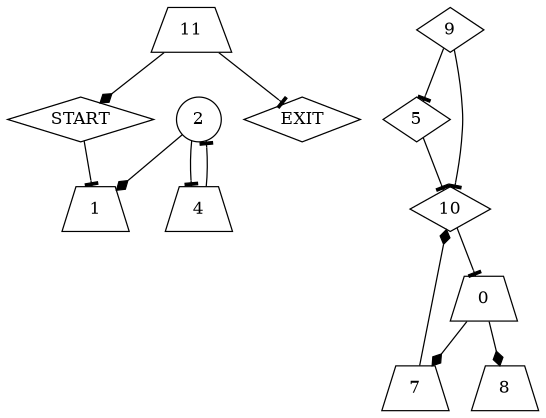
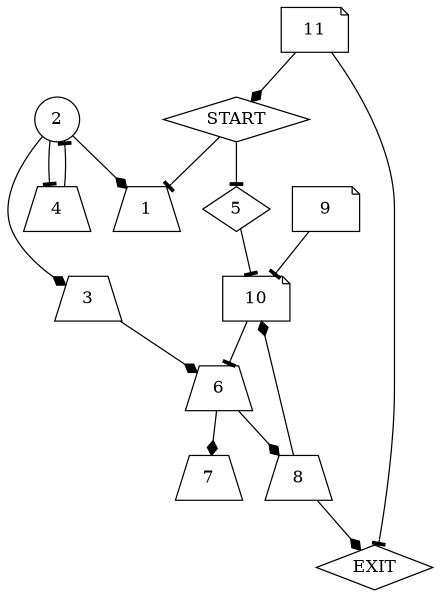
node "11": shape trapezium -> note
node "9": shape diamond -> note
edge "9" -> "5": now "START" -> "5"
node "10": shape diamond -> note
node "3": added
node "0": label "0" -> "6"
edge "7" -> "10": now "8" -> "10"
edge "8" -> "EXIT": added
